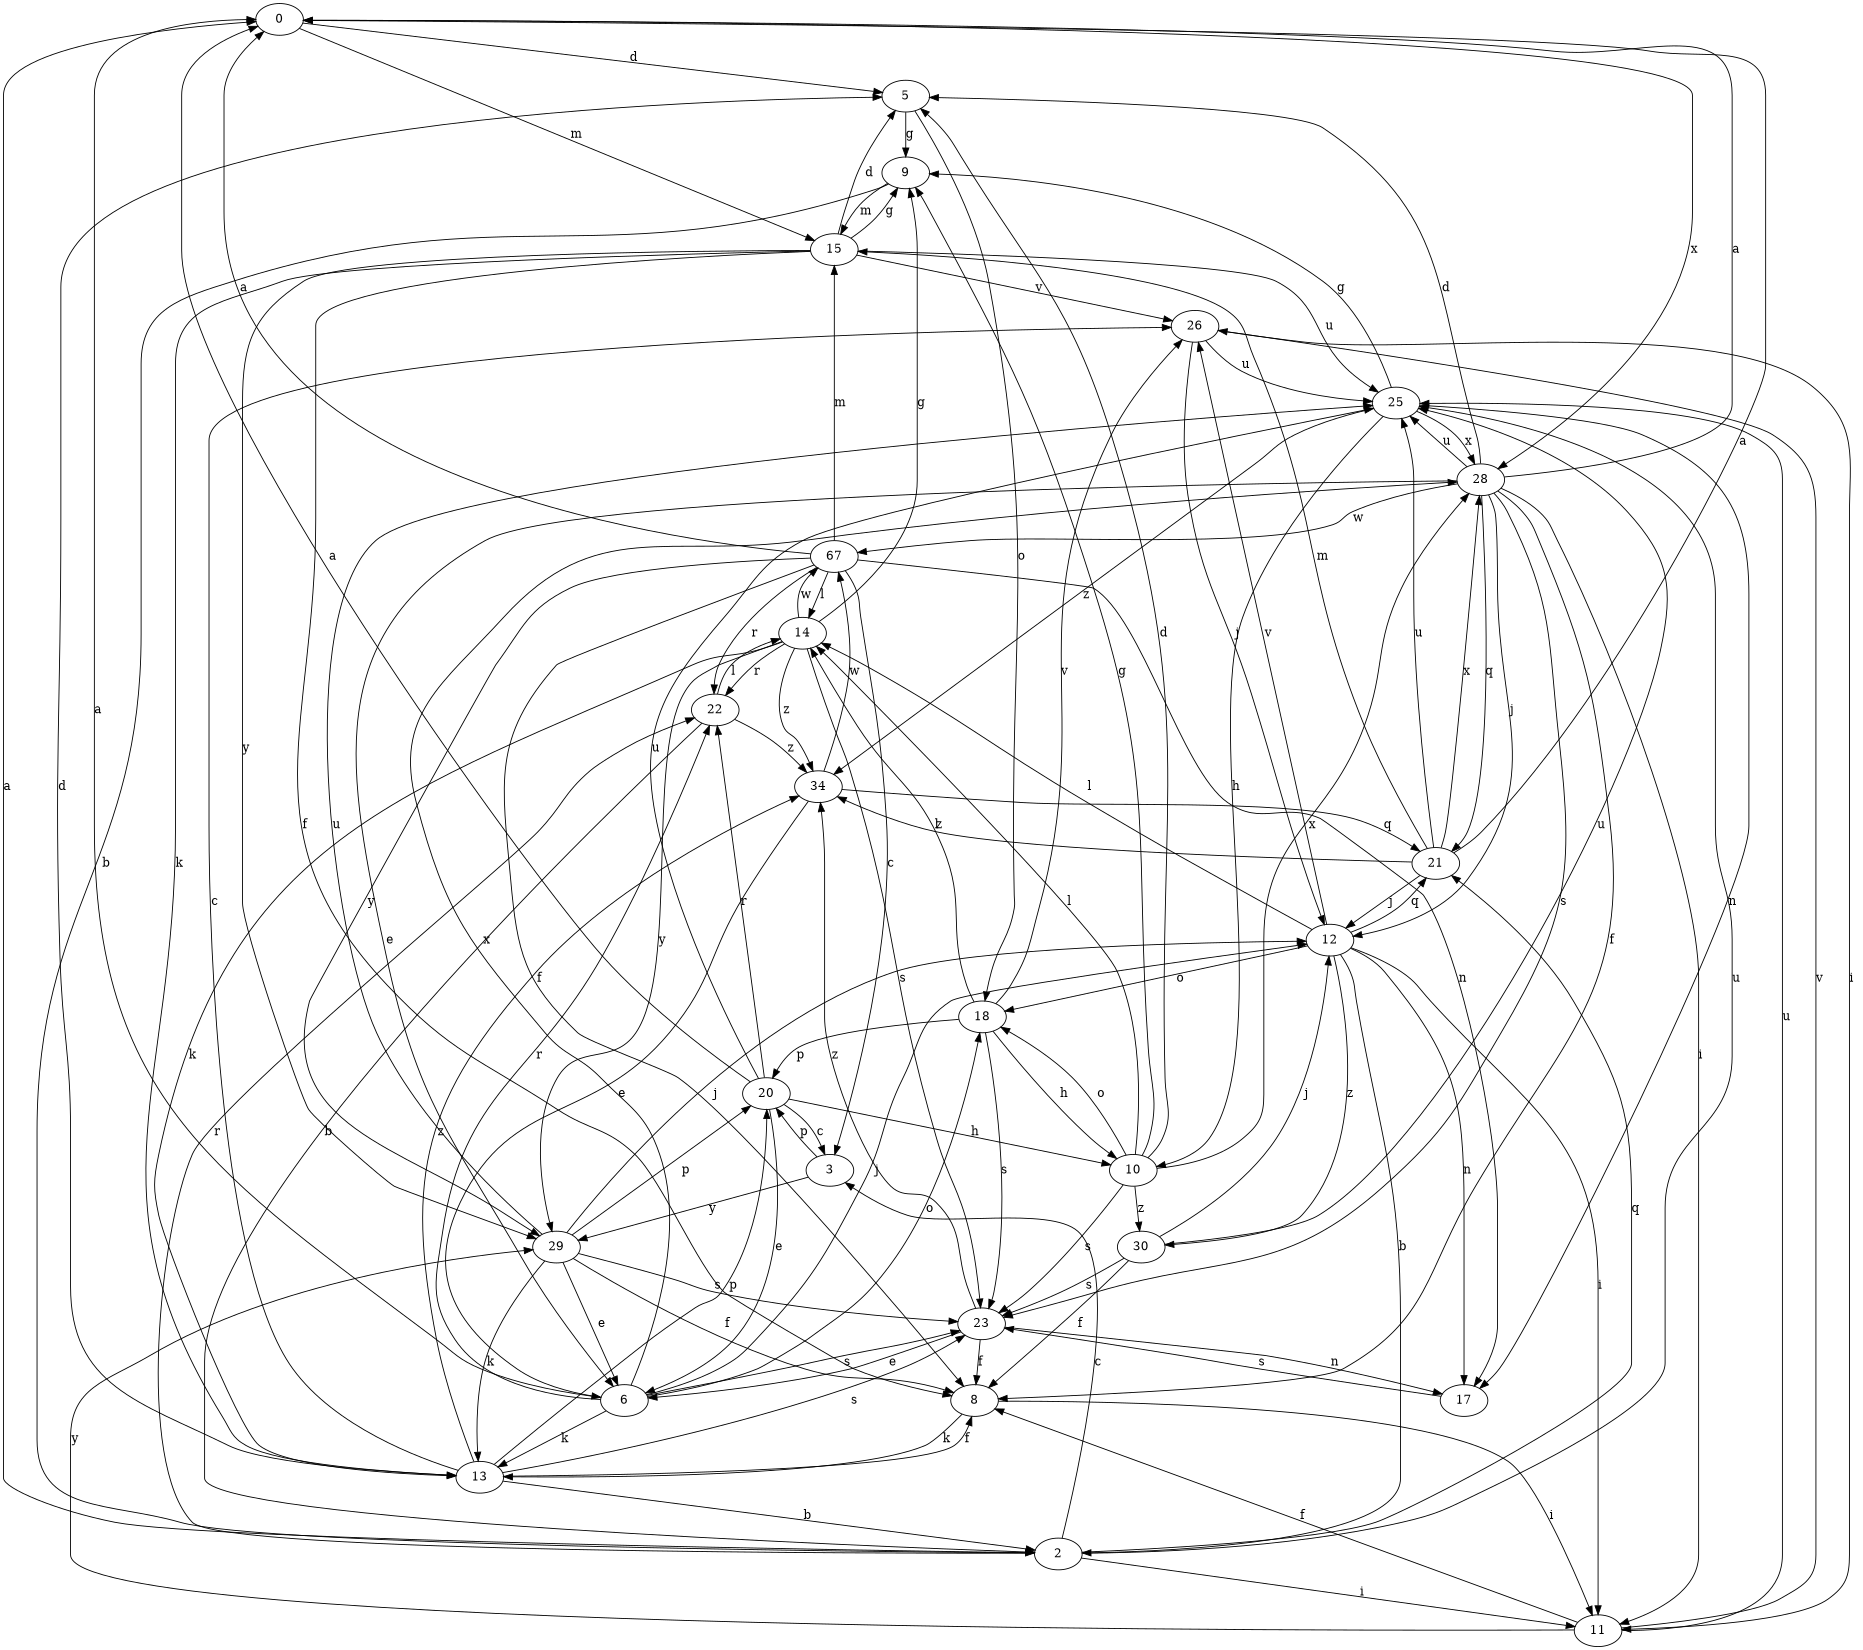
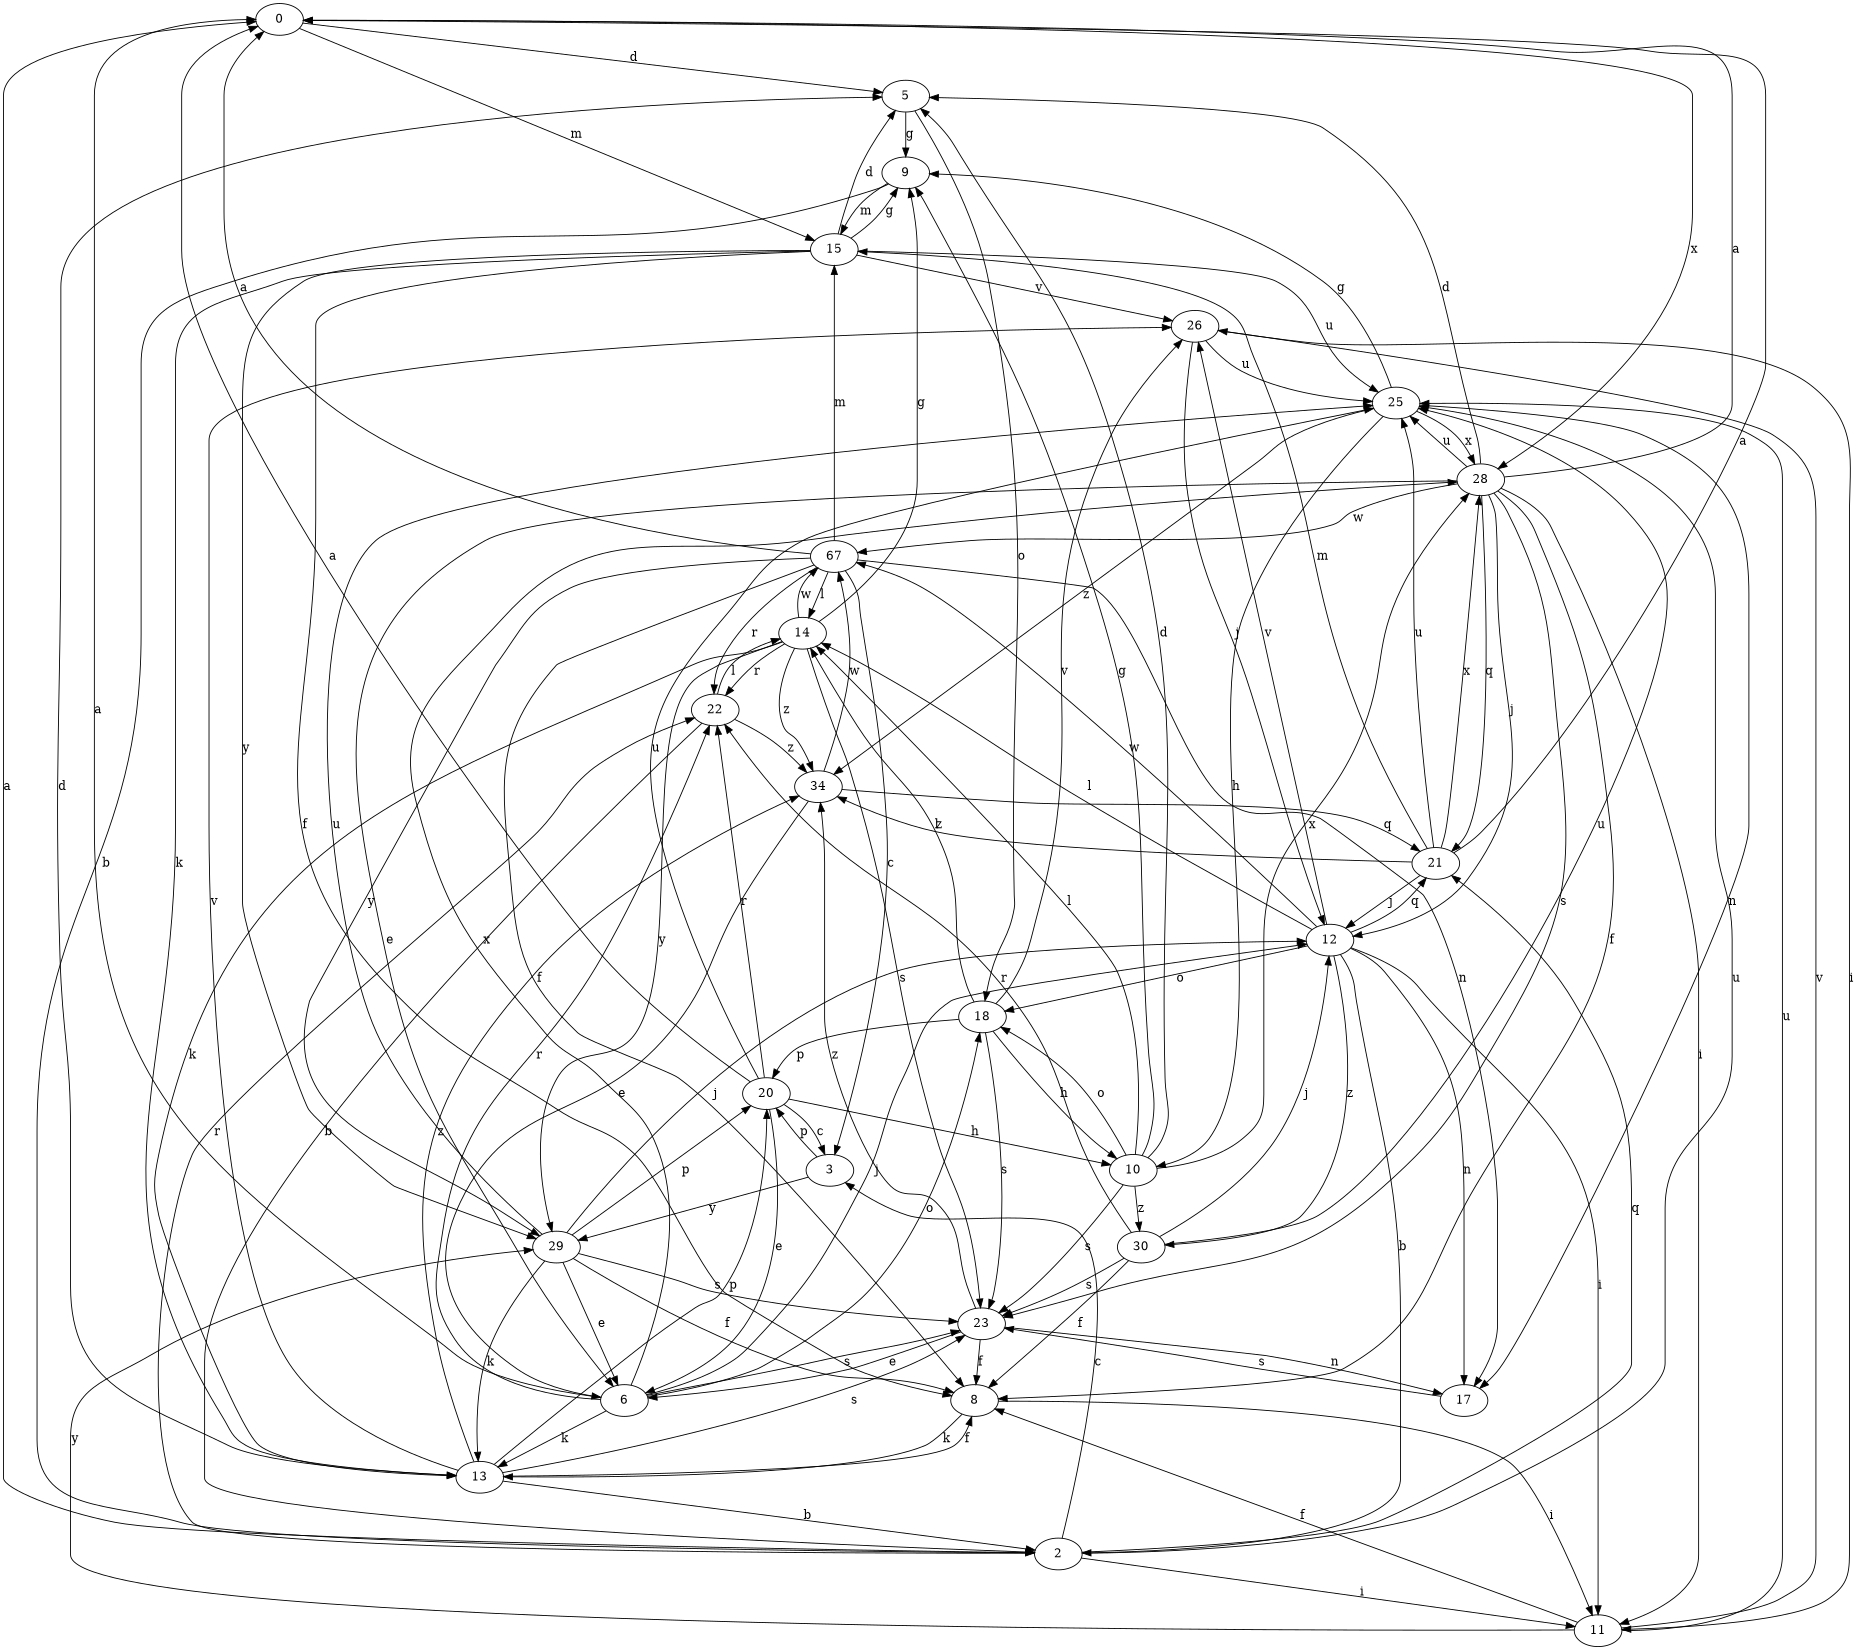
edge "12" -> "67": added, label "w"
edge "13" -> "26": label "c" -> "v"
edge "30" -> "22": added, label "r"
